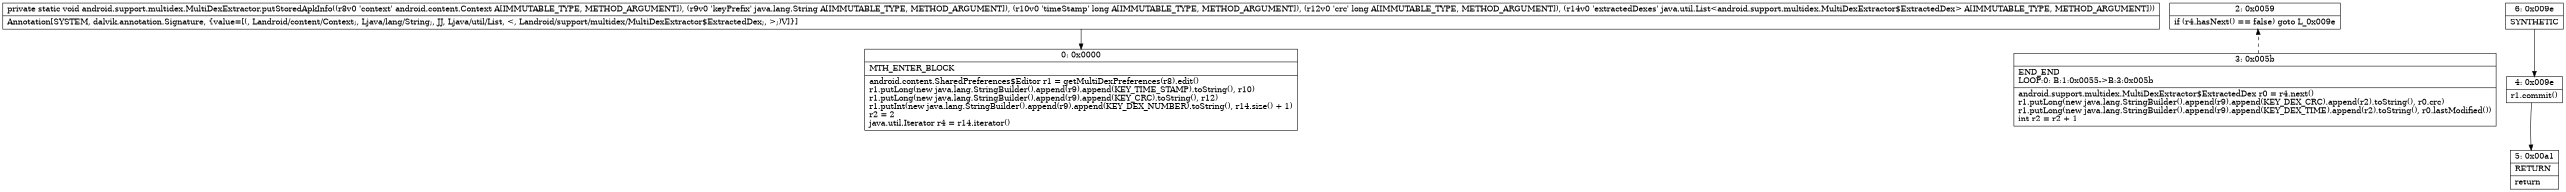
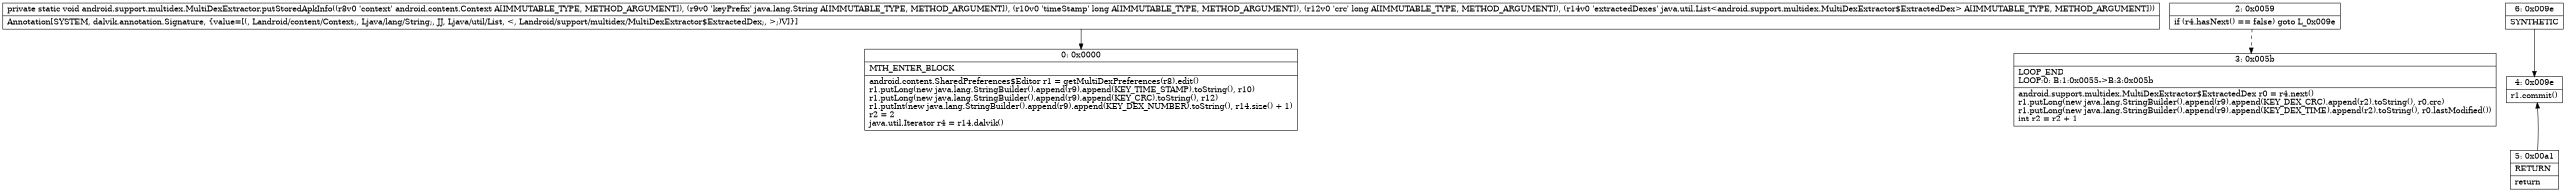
edge "3: 0x005b" -> "2: 0x0059": reversed
node "3: 0x005b": text "END_END" -> "LOOP_END"
node "0: 0x0000": text "java.util.Iterator r4 = r14.iterator()" -> "java.util.Iterator r4 = r14.dalvik()"
edge "4: 0x009e" -> "5: 0x00a1": reversed
